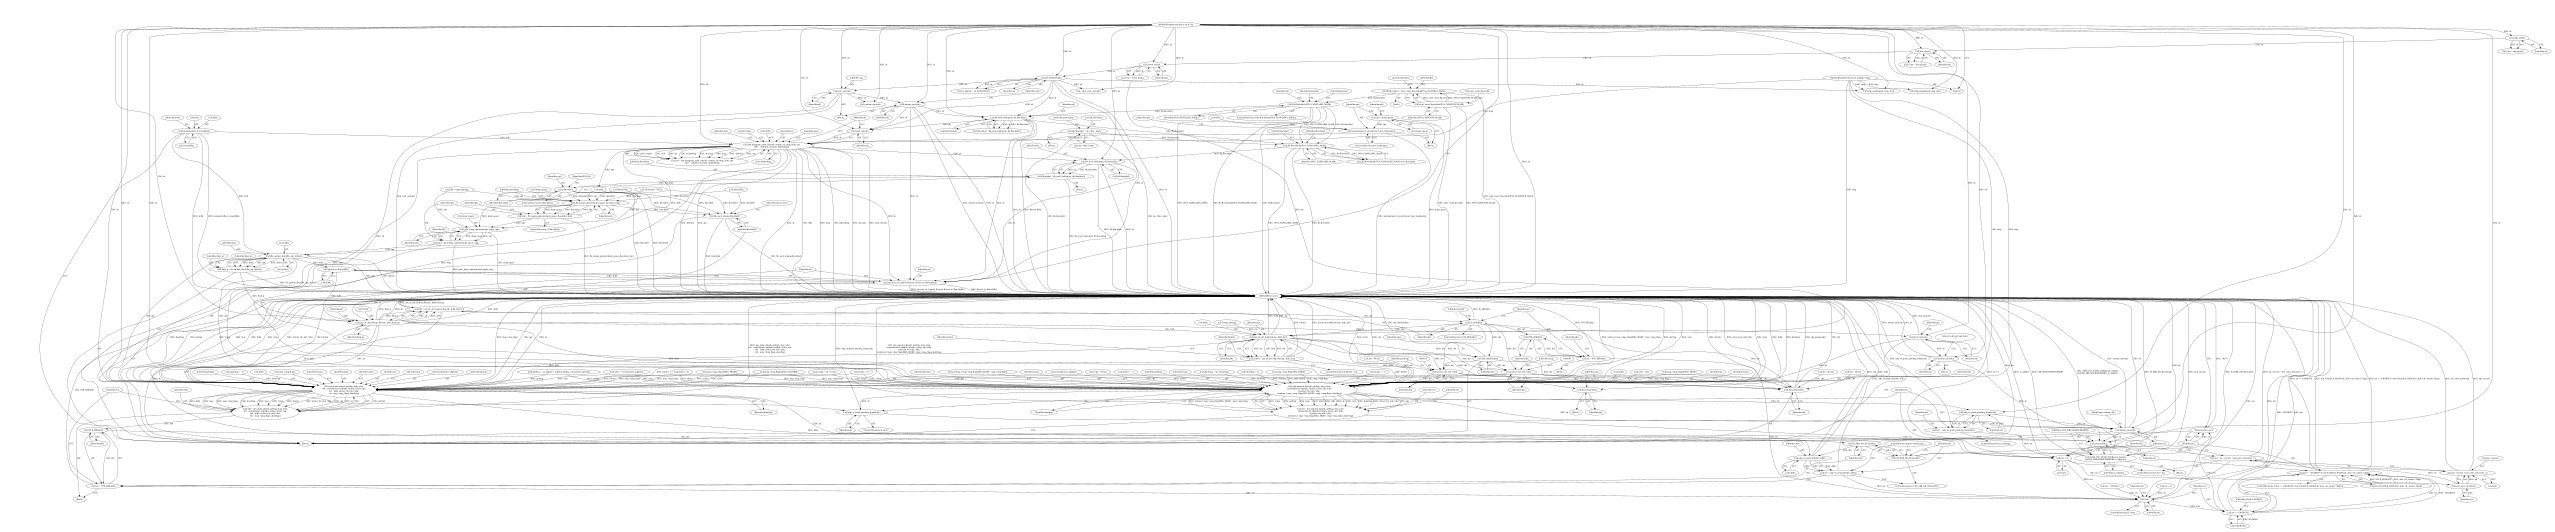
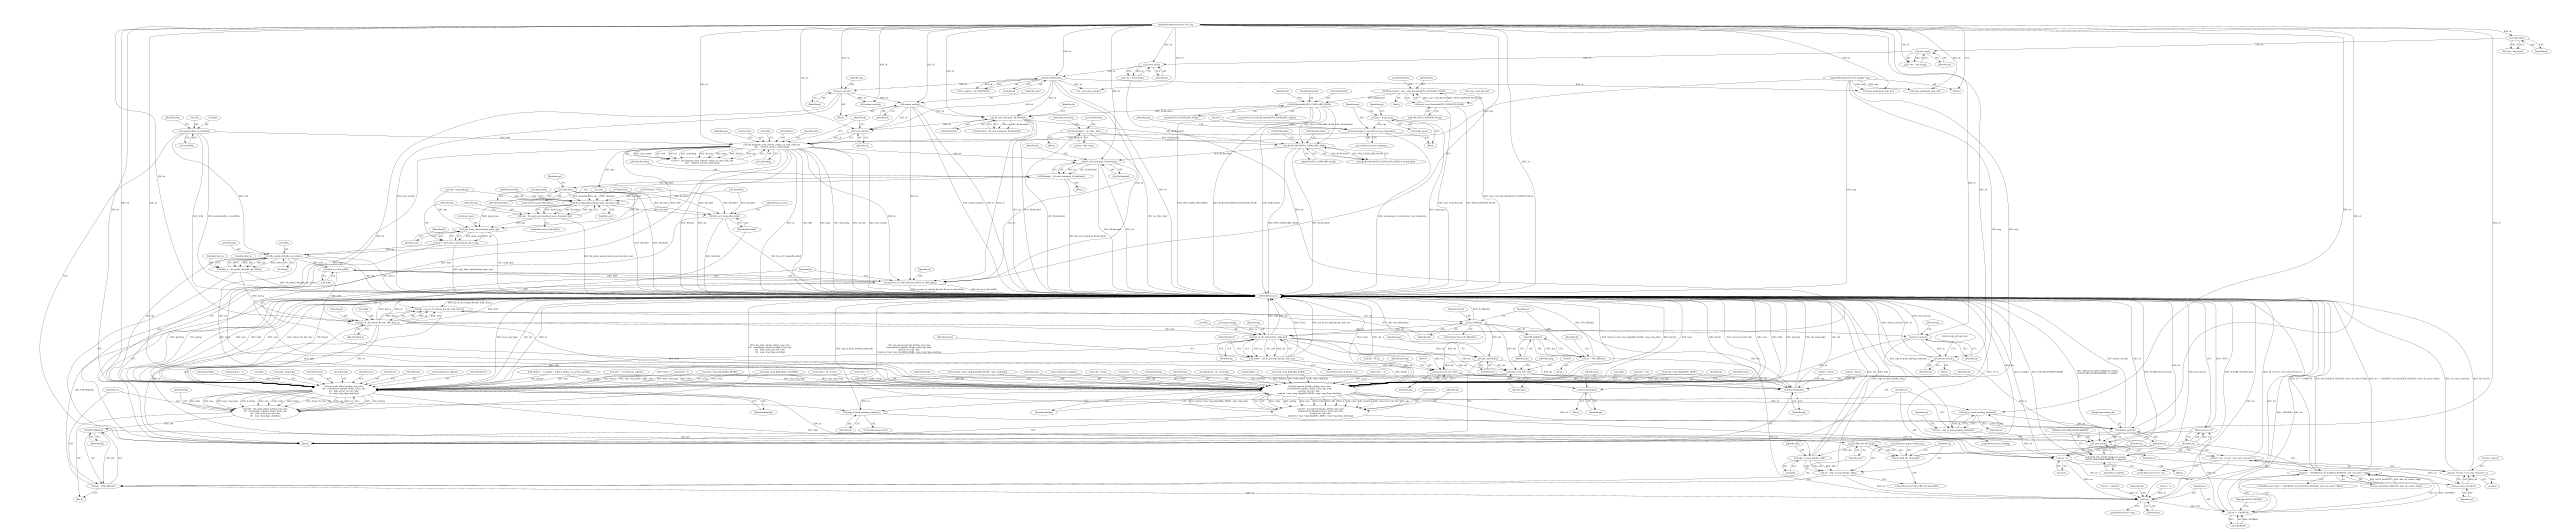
edge "(MethodParameterIn,struct sock *sk)" -> "(Call,inet_sk(sk))": now "(MethodParameterIn,struct sock *sk)" -> "(Call,*inet = inet_sk(sk))"
node "(Identifier,EINVAL)": removed
edge "(Call,dst = ip6_sk_dst_lookup_flow(sk, &fl6, final_p))" -> "(MethodReturn,int)": reversed
